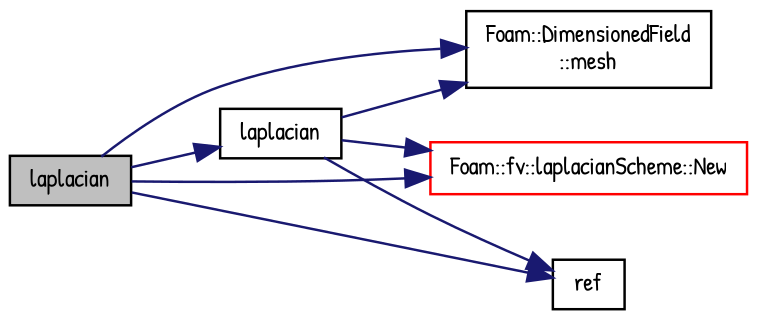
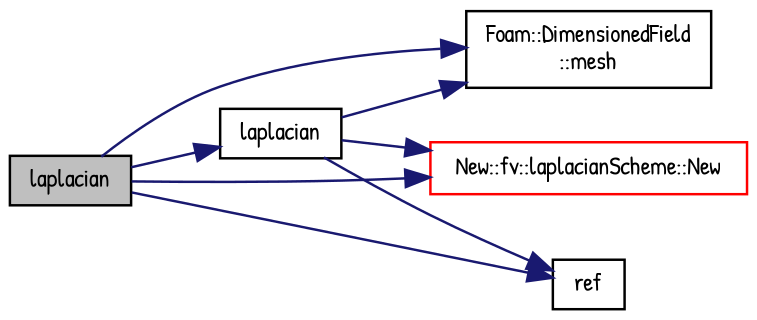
node "Foam::fv::laplacianScheme::New": label "Foam::fv::laplacianScheme::New" -> "New::fv::laplacianScheme::New"
